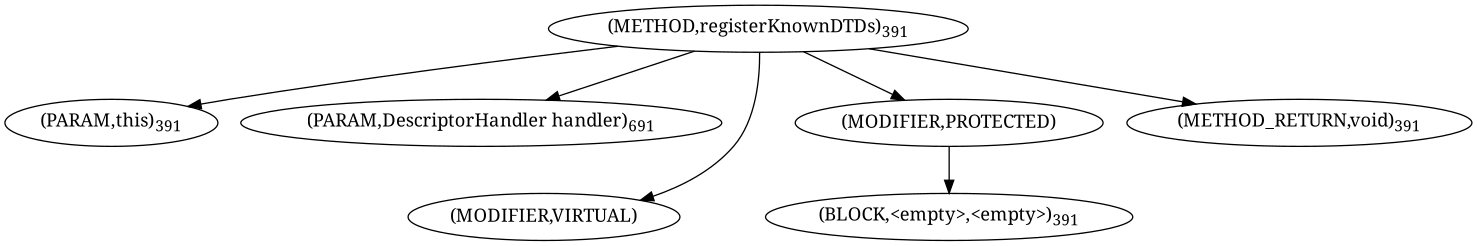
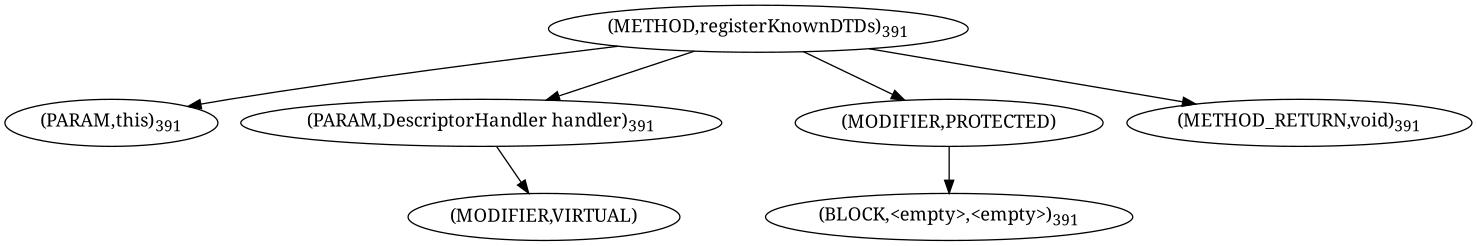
node "(PARAM,DescriptorHandler handler)": text "691" -> "391"
edge "(METHOD,registerKnownDTDs)" -> "(MODIFIER,VIRTUAL)": now "(PARAM,DescriptorHandler handler)" -> "(MODIFIER,VIRTUAL)"
